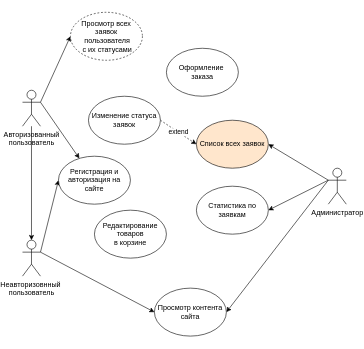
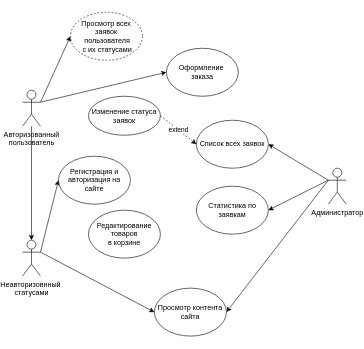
node "Изменение статуса заявок": size 72x48 -> 72x39
edge "Авторизованный пользователь" -> "Регистрация и авторизация на сайте": now "Авторизованный пользователь" -> "Оформление заказа"
node "Список всех заявок": fillcolor #ffe6cc -> #ffffff
node "Редактирование товаров в корзине": moved (131, 234) -> (125, 234)
node "Неавторизовнный пользователь": label "Неавторизовнный пользователь" -> "Неавторизовнный статусами"
